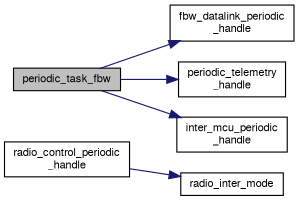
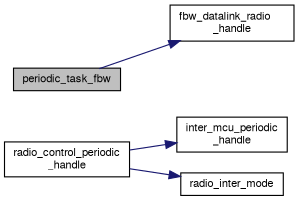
node "fbw_datalink_periodic _handle": label "fbw_datalink_periodic _handle" -> "fbw_datalink_radio _handle"
node "periodic_telemetry _handle": removed
edge "periodic_task_fbw" -> "inter_mcu_periodic _handle": now "radio_control_periodic _handle" -> "inter_mcu_periodic _handle"
